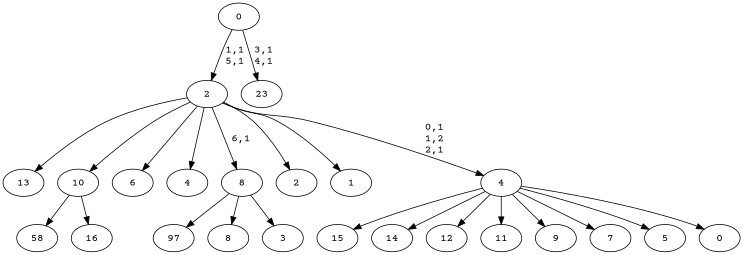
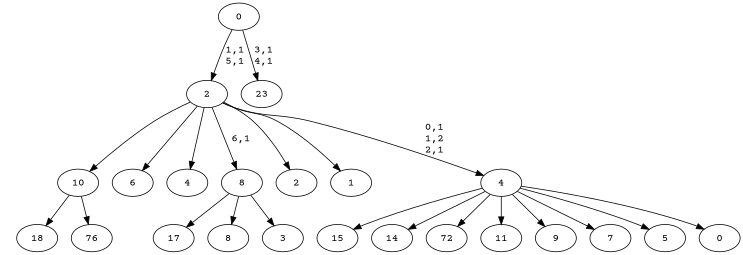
node "13": removed
node "58": label "58" -> "18"
node "16": label "16" -> "76"
node "97": label "97" -> "17"
node "12": label "12" -> "72"
